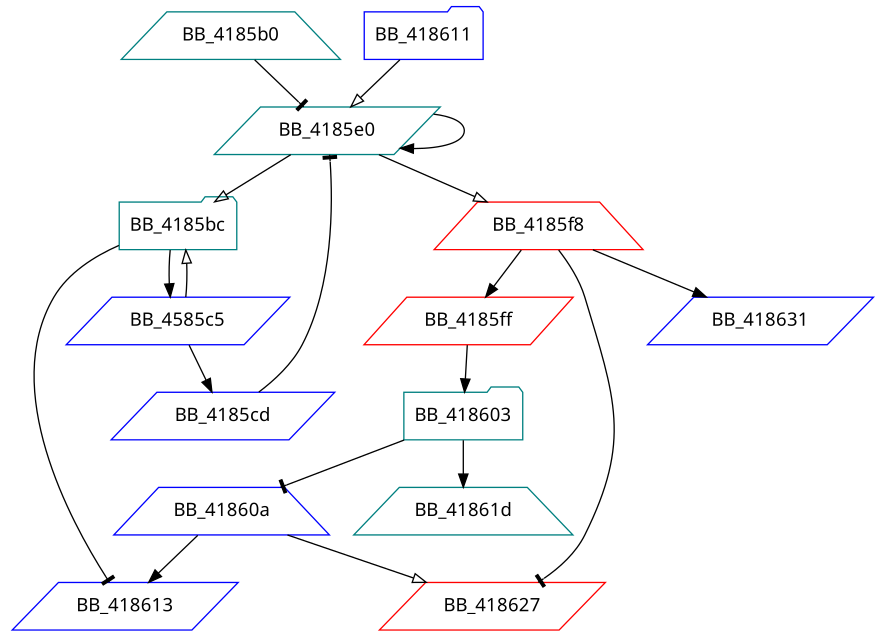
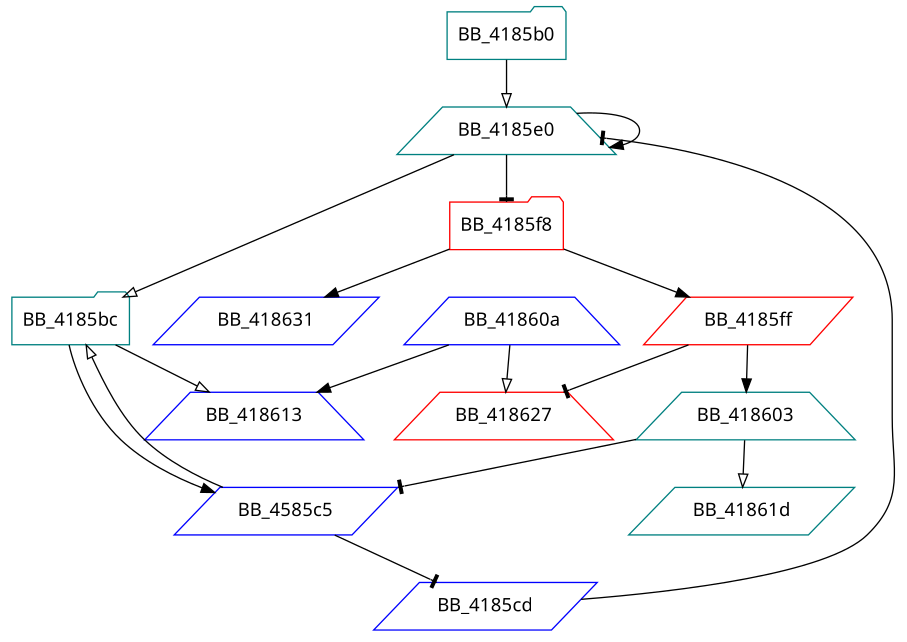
node "BB_4185b0": shape trapezium -> folder
node "BB_418611": removed
edge "BB_4185b0" -> "BB_4185e0": arrowhead tee -> onormal
node "BB_4185e0": shape parallelogram -> trapezium
edge "BB_4185e0" -> "BB_4185f8": arrowhead onormal -> tee
node "BB_4185f8": shape trapezium -> folder
edge "BB_4585c5" -> "BB_4185cd": arrowhead normal -> tee
edge "BB_4185bc" -> "BB_418613": arrowhead tee -> onormal
node "BB_418603": shape folder -> trapezium
edge "BB_4185f8" -> "BB_418627": now "BB_4185ff" -> "BB_418627"
edge "BB_418603" -> "BB_41861d": arrowhead normal -> onormal
edge "BB_418603" -> "BB_41860a": now "BB_418603" -> "BB_4585c5"
node "BB_41861d": shape trapezium -> parallelogram
node "BB_418613": shape parallelogram -> trapezium
node "BB_418627": shape parallelogram -> trapezium
